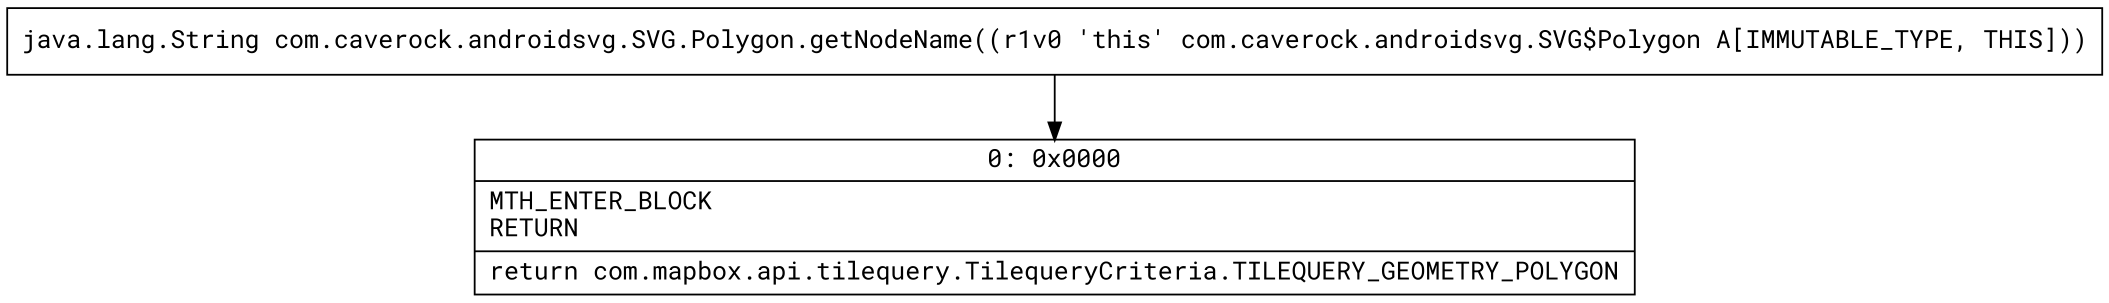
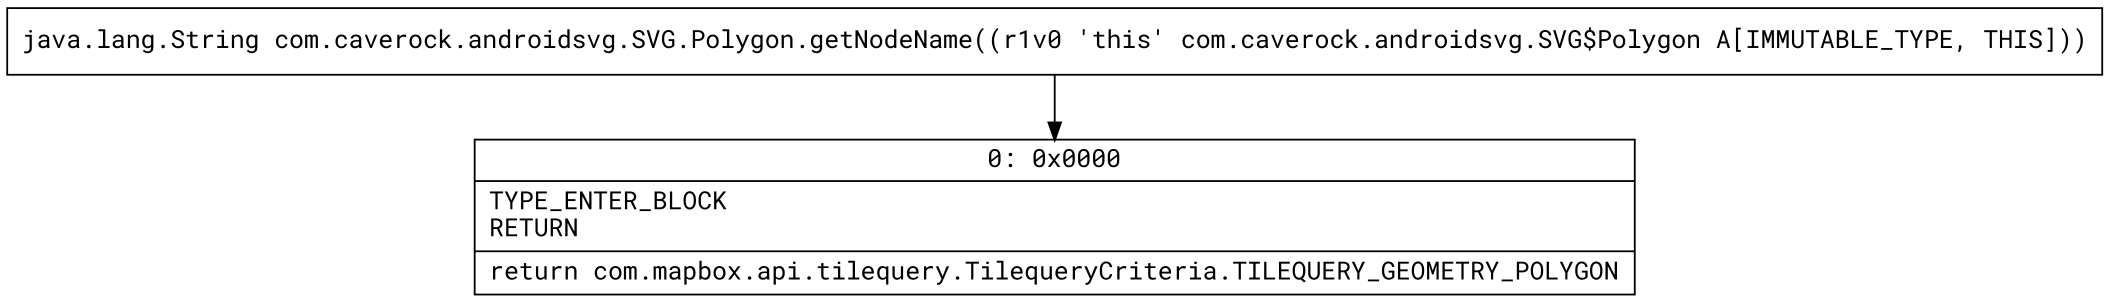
node "0: 0x0000": text "MTH_ENTER_BLOCK" -> "TYPE_ENTER_BLOCK"
